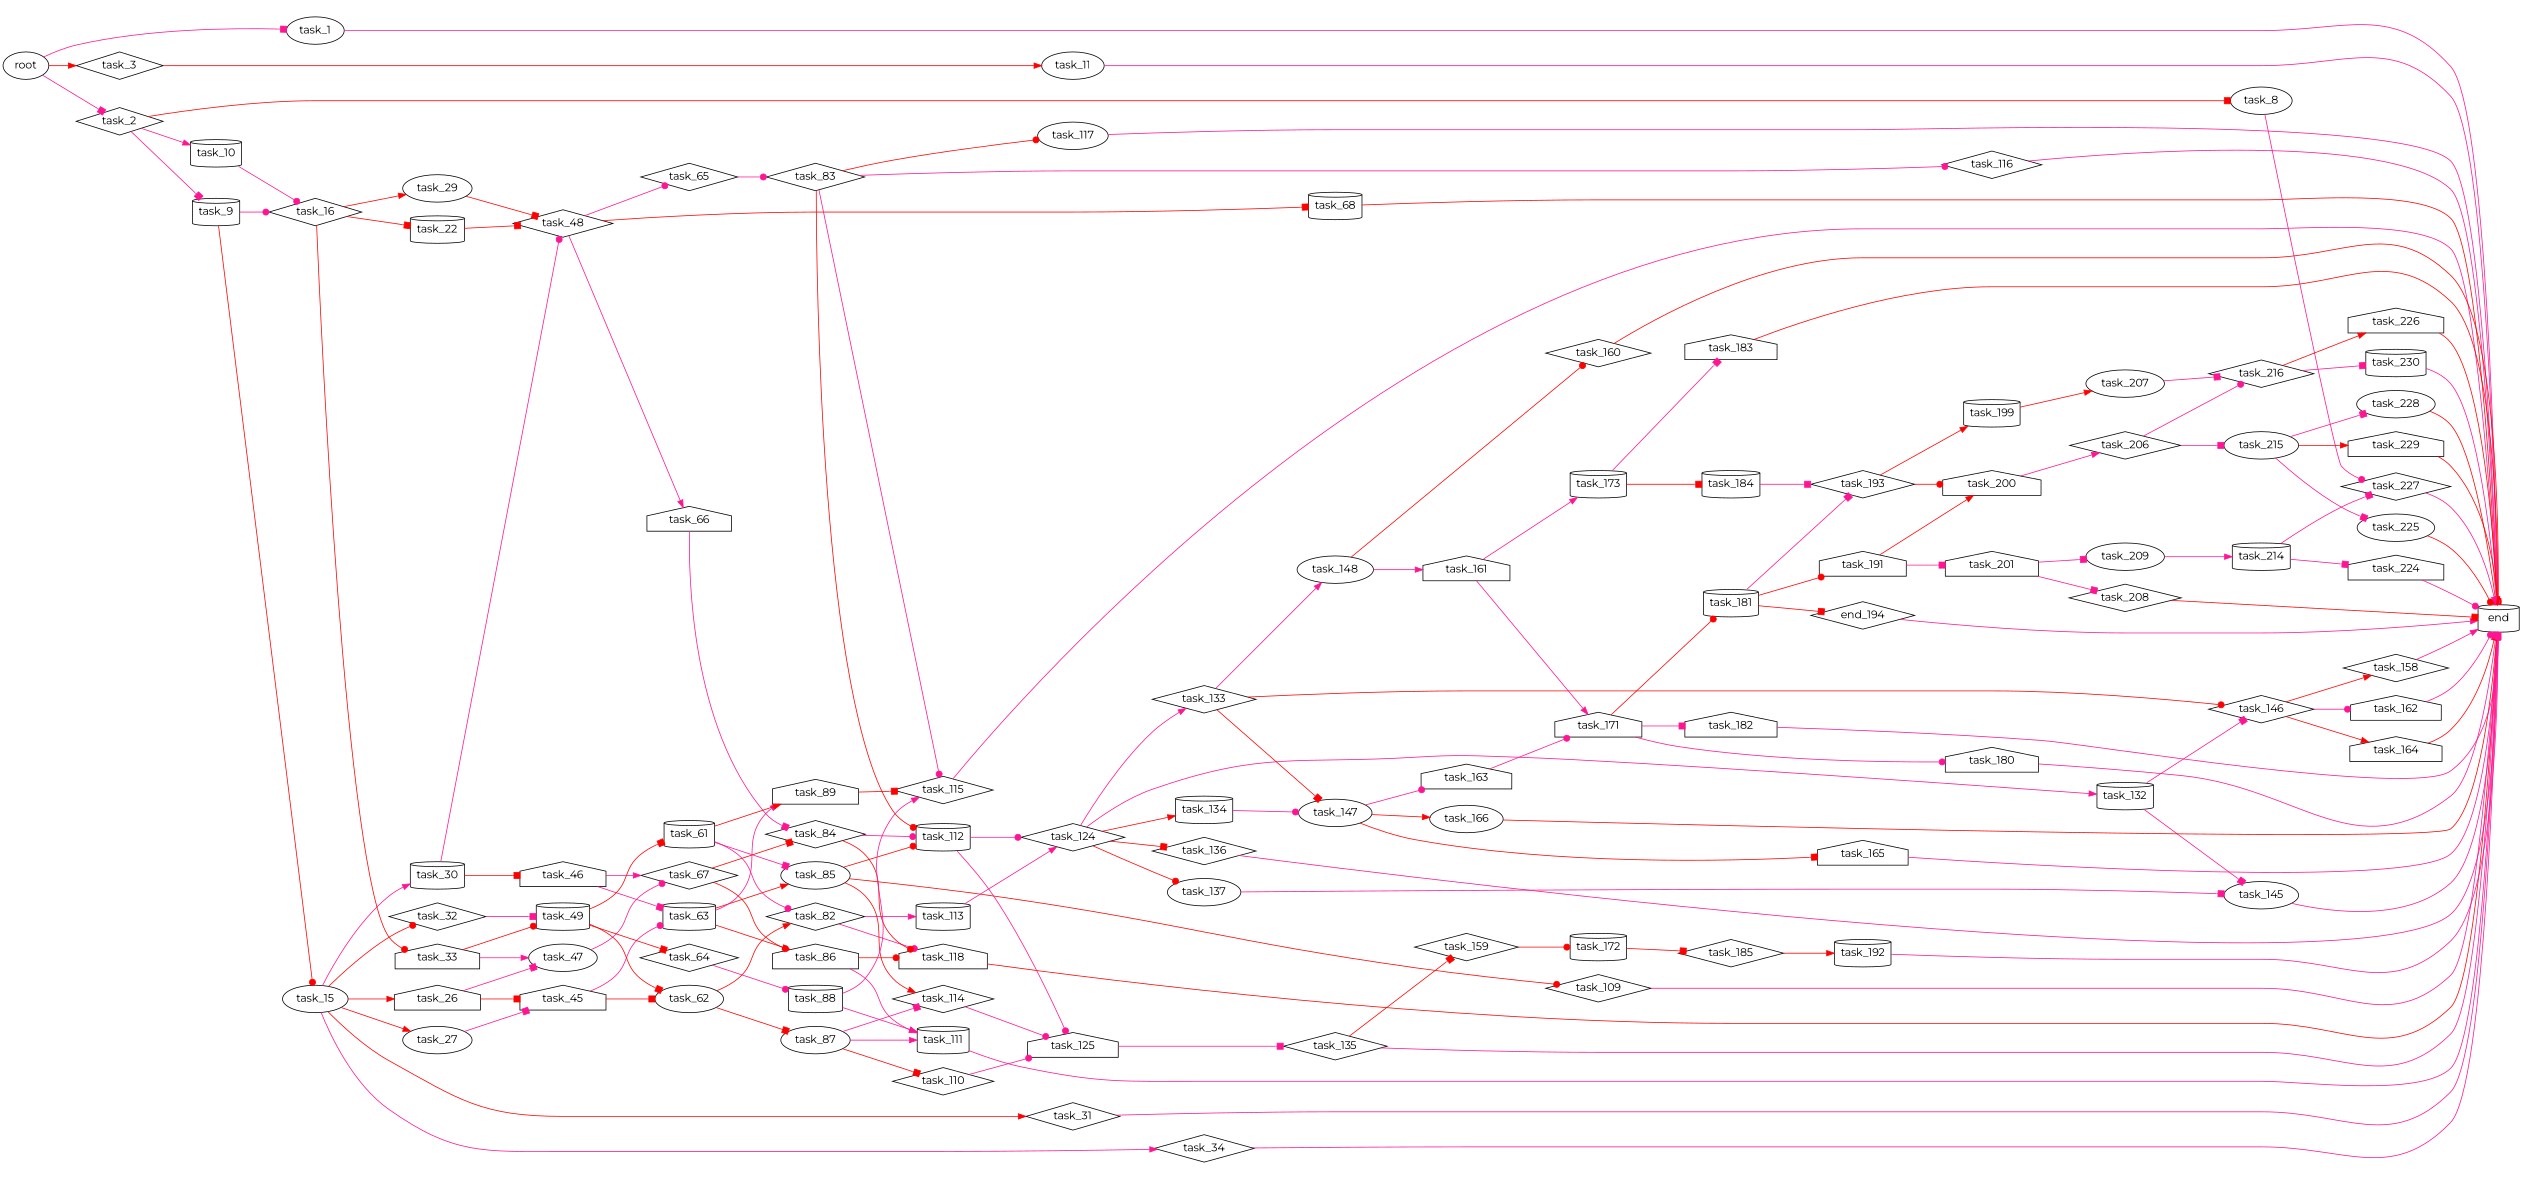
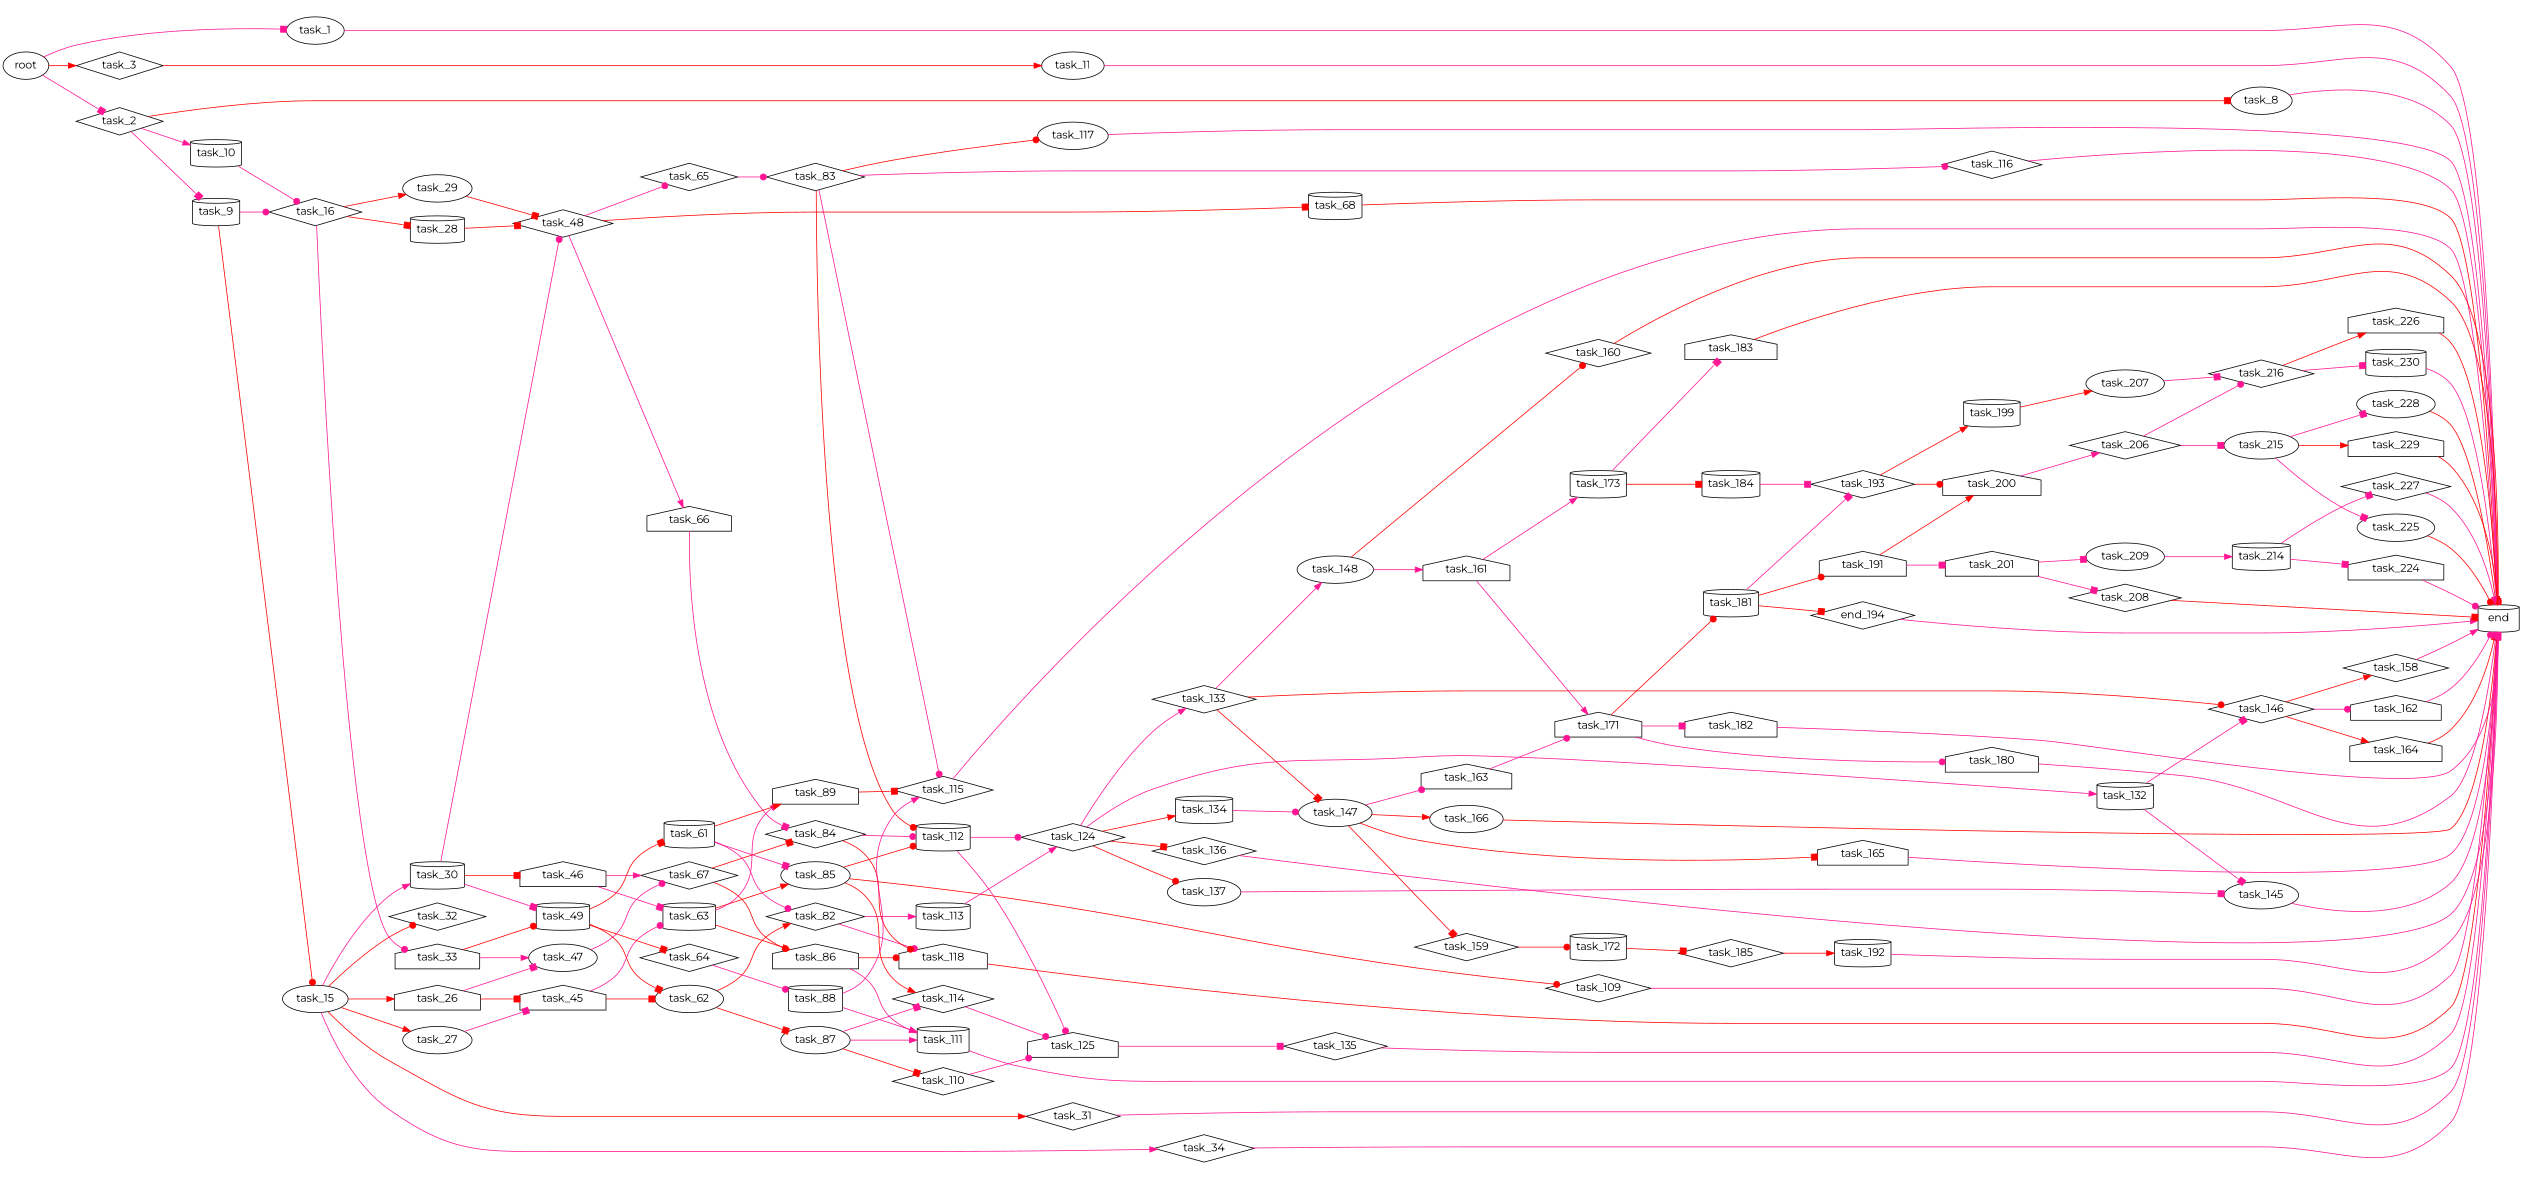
node "task_22": label "task_22" -> "task_28"
edge "task_8" -> "task_227": now "task_8" -> "end"
edge "task_16" -> "task_33": color red -> deeppink
edge "task_32" -> "task_49": now "task_30" -> "task_49"
edge "task_135" -> "task_159": now "task_147" -> "task_159"
